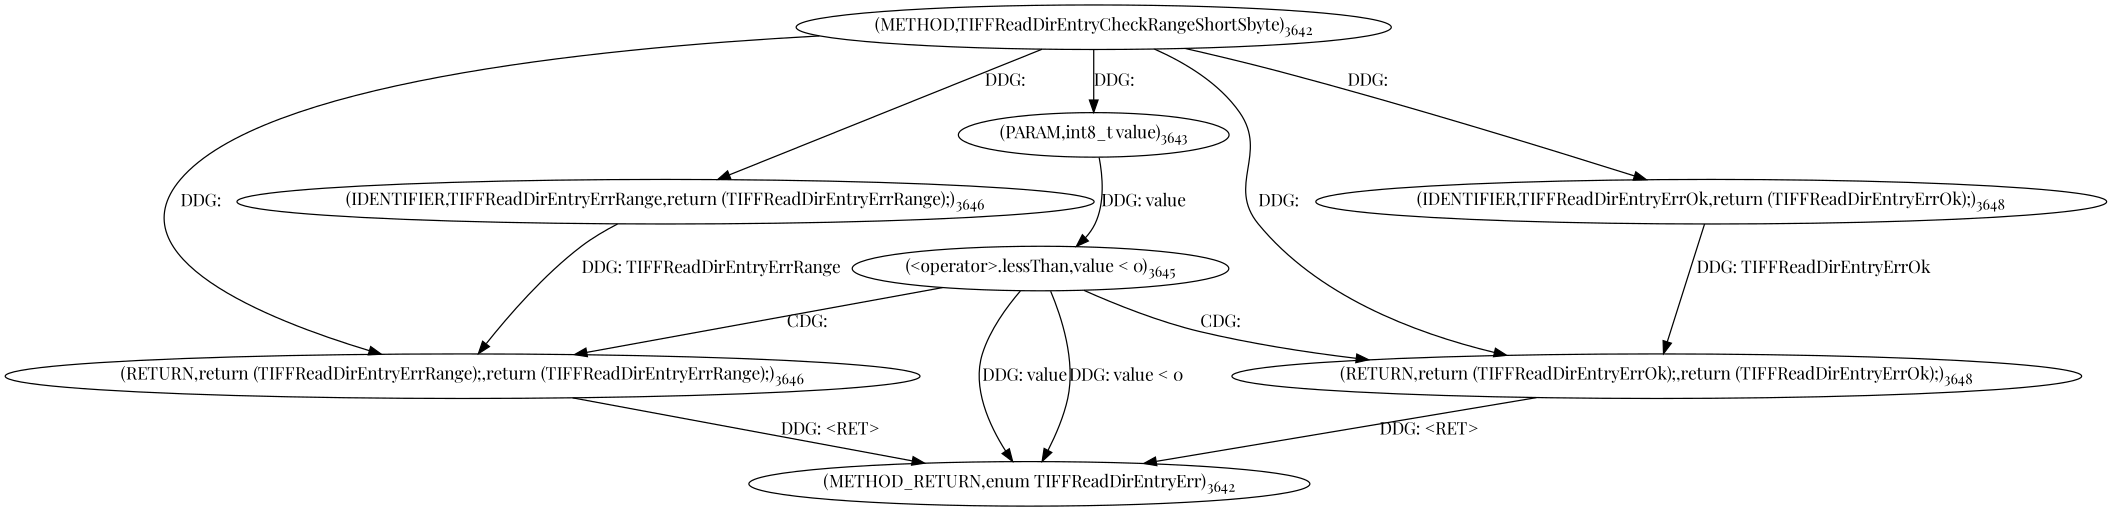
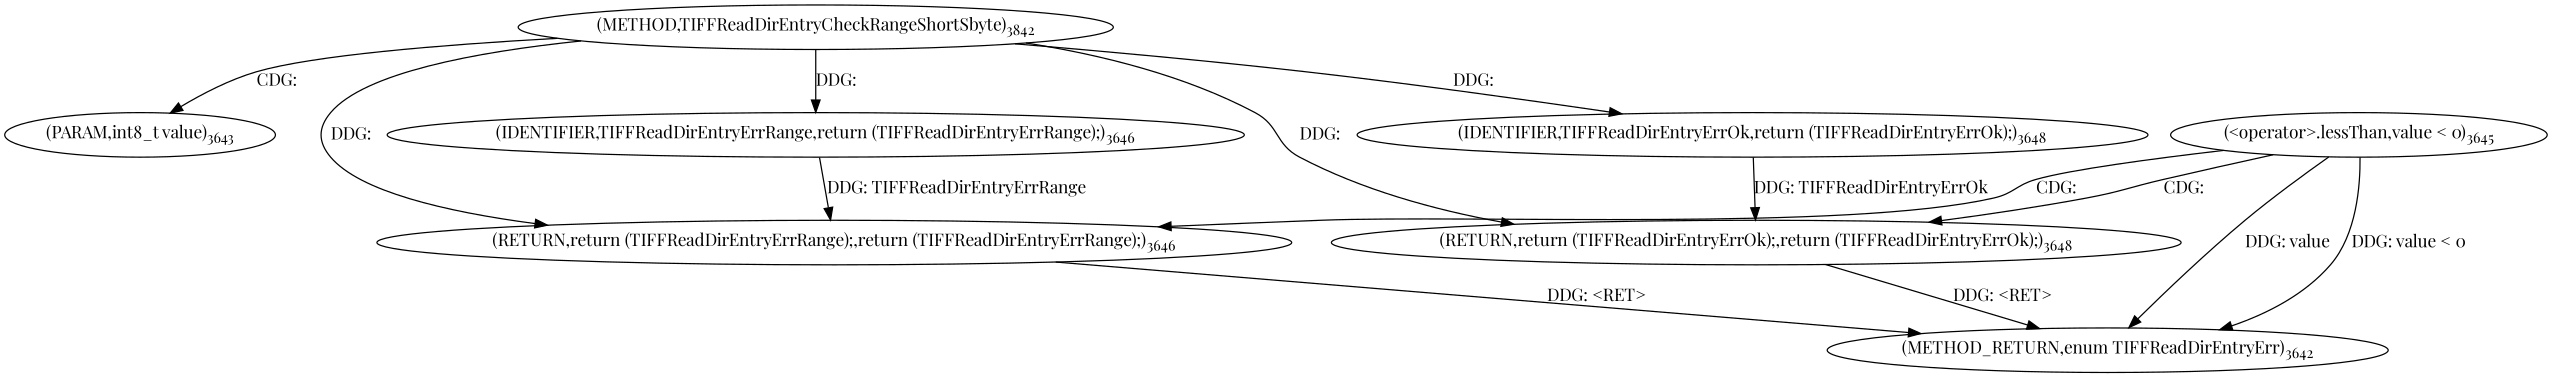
node "(METHOD,TIFFReadDirEntryCheckRangeShortSbyte)": text "3642" -> "3842"
edge "(METHOD,TIFFReadDirEntryCheckRangeShortSbyte)" -> "(PARAM,int8_t value)": label "DDG: " -> "CDG: "
edge "(PARAM,int8_t value)" -> "(<operator>.lessThan,value < 0)": removed, label "DDG: value"
